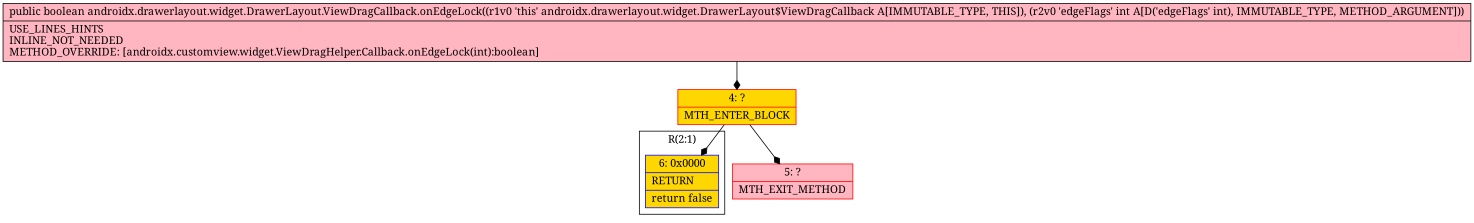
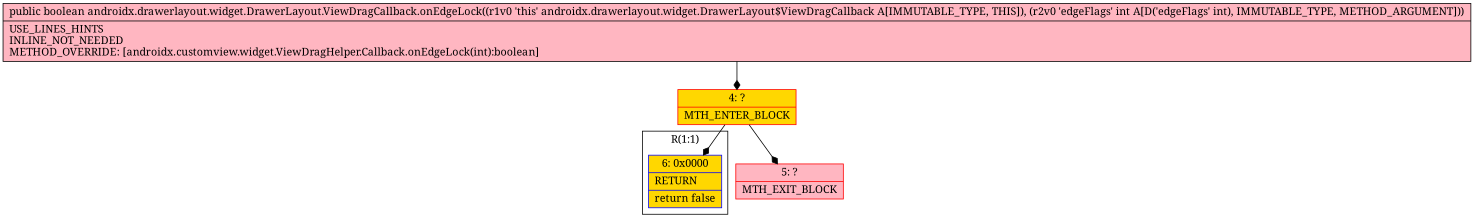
cluster "R(2:1)": label "R(2:1)" -> "R(1:1)"
node "5: ?": text "MTH_EXIT_METHOD" -> "MTH_EXIT_BLOCK"
